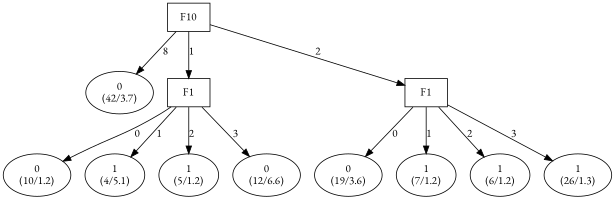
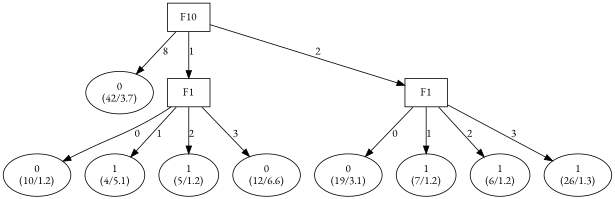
node "0 (19/3.6)": label "0 (19/3.6)" -> "0 (19/3.1)"
